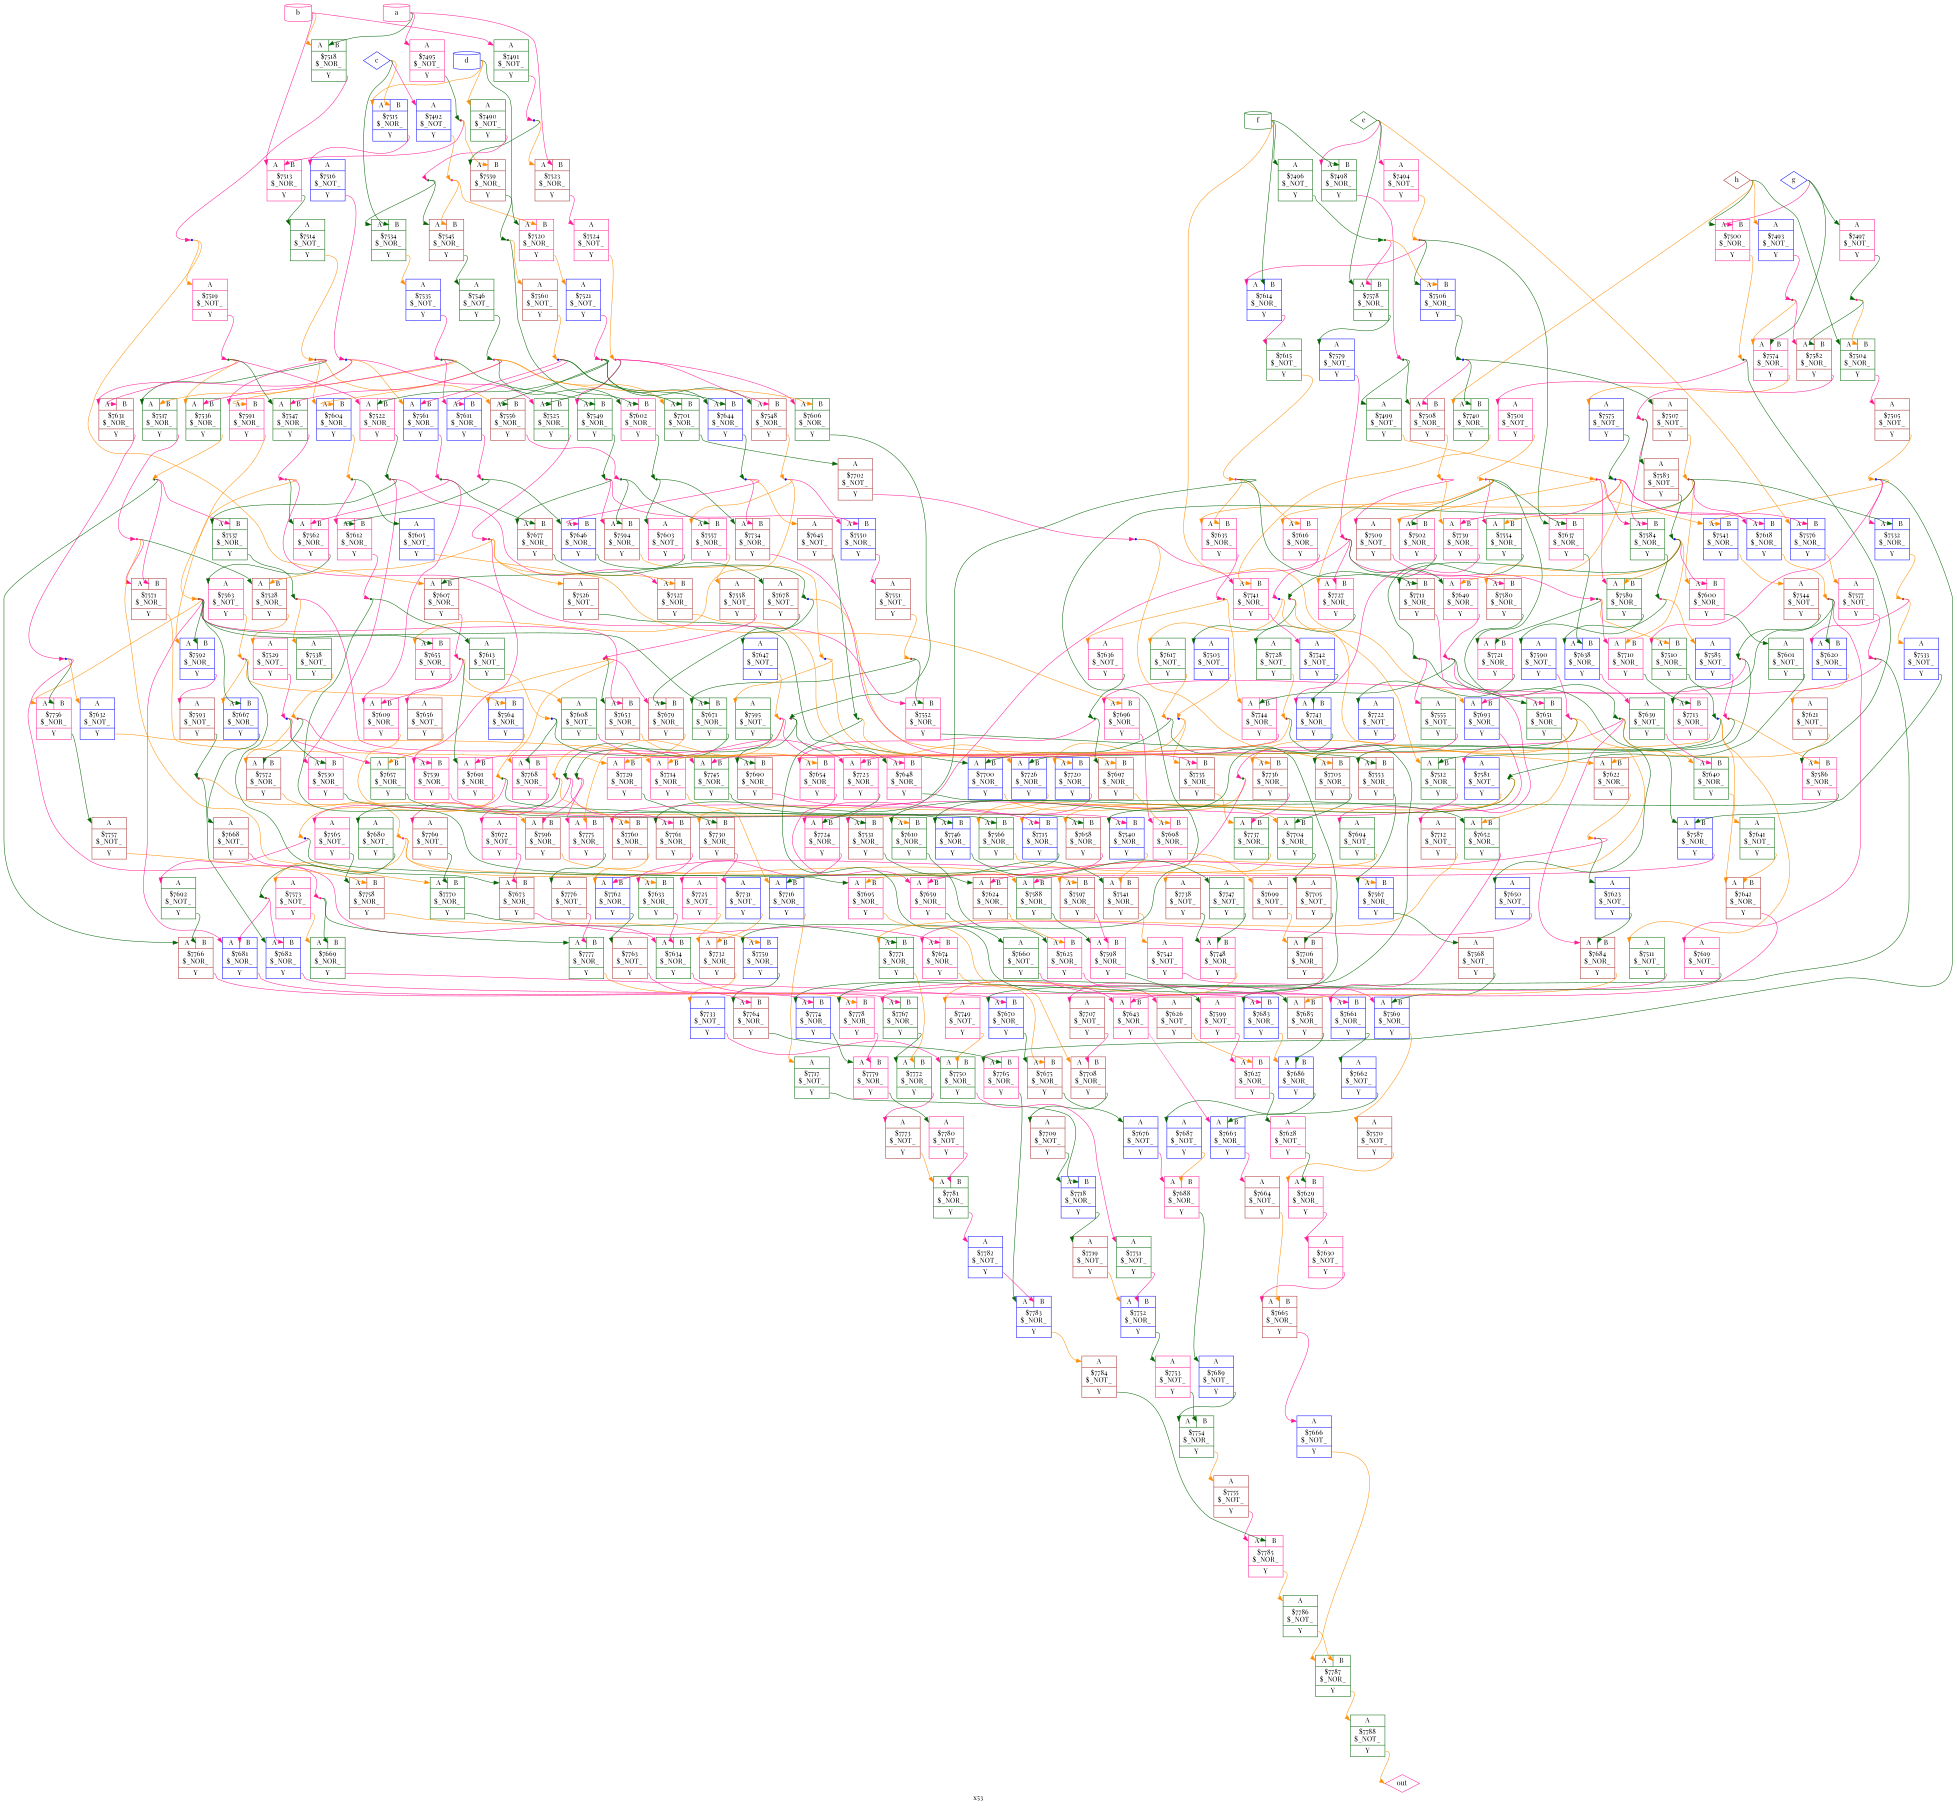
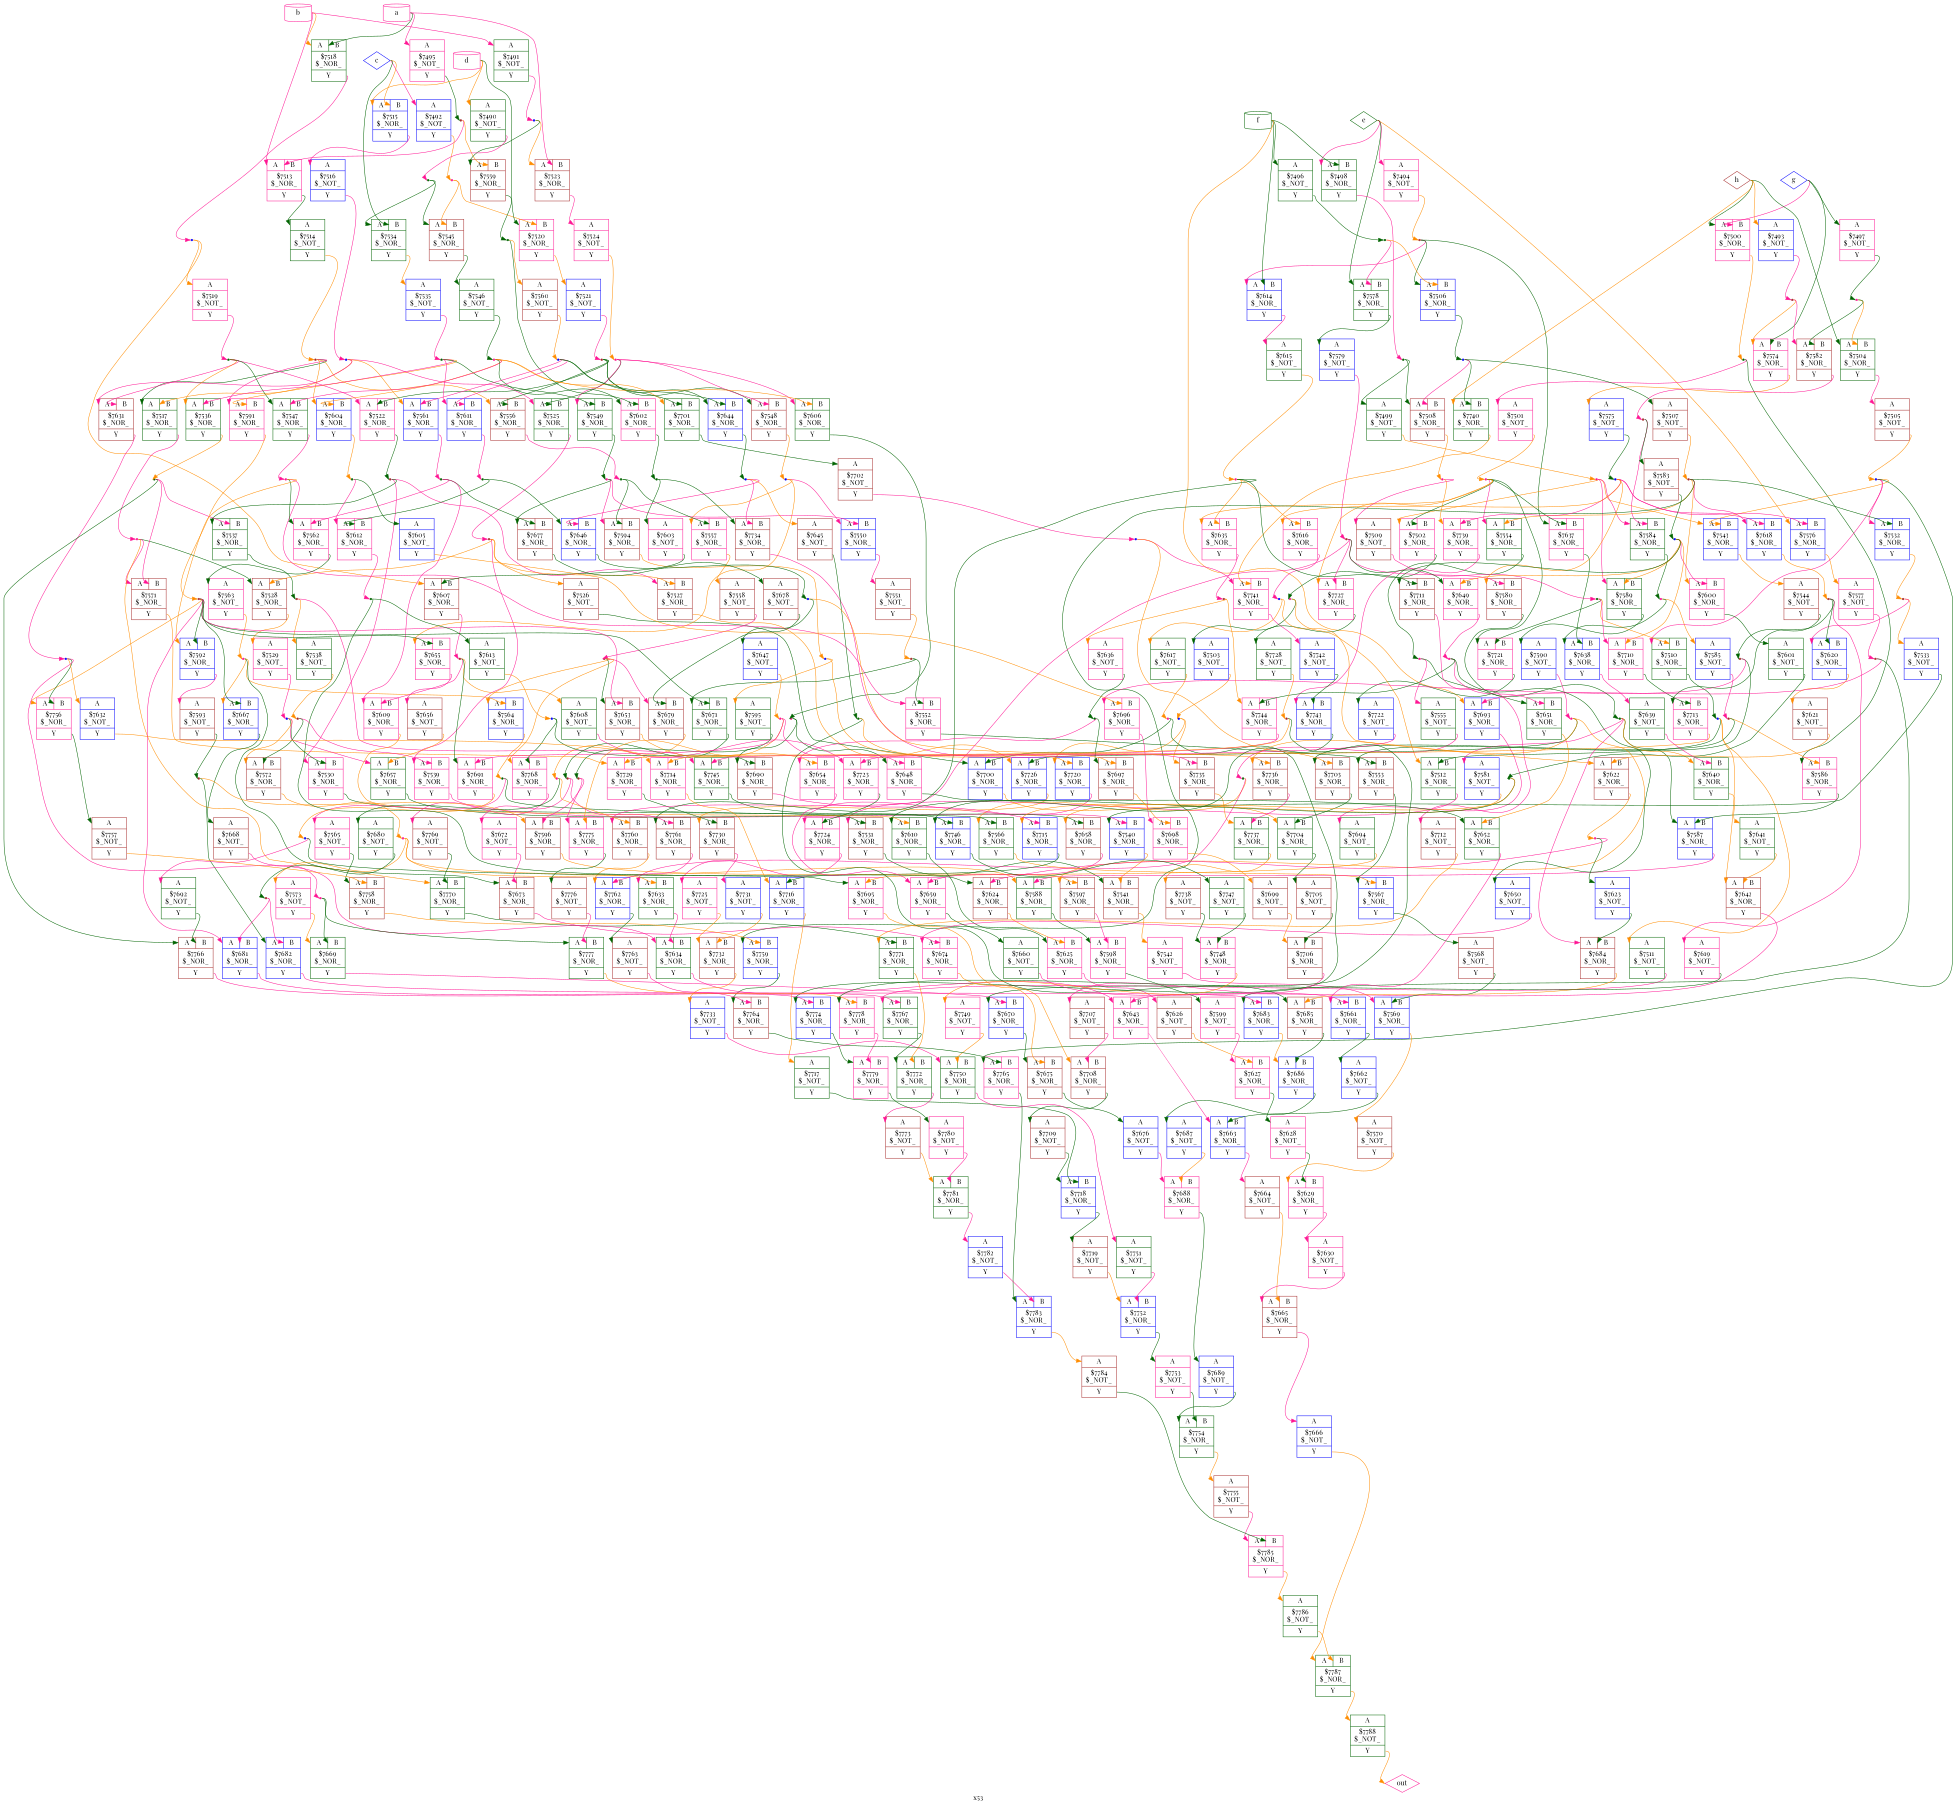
node "d": color blue -> deeppink
